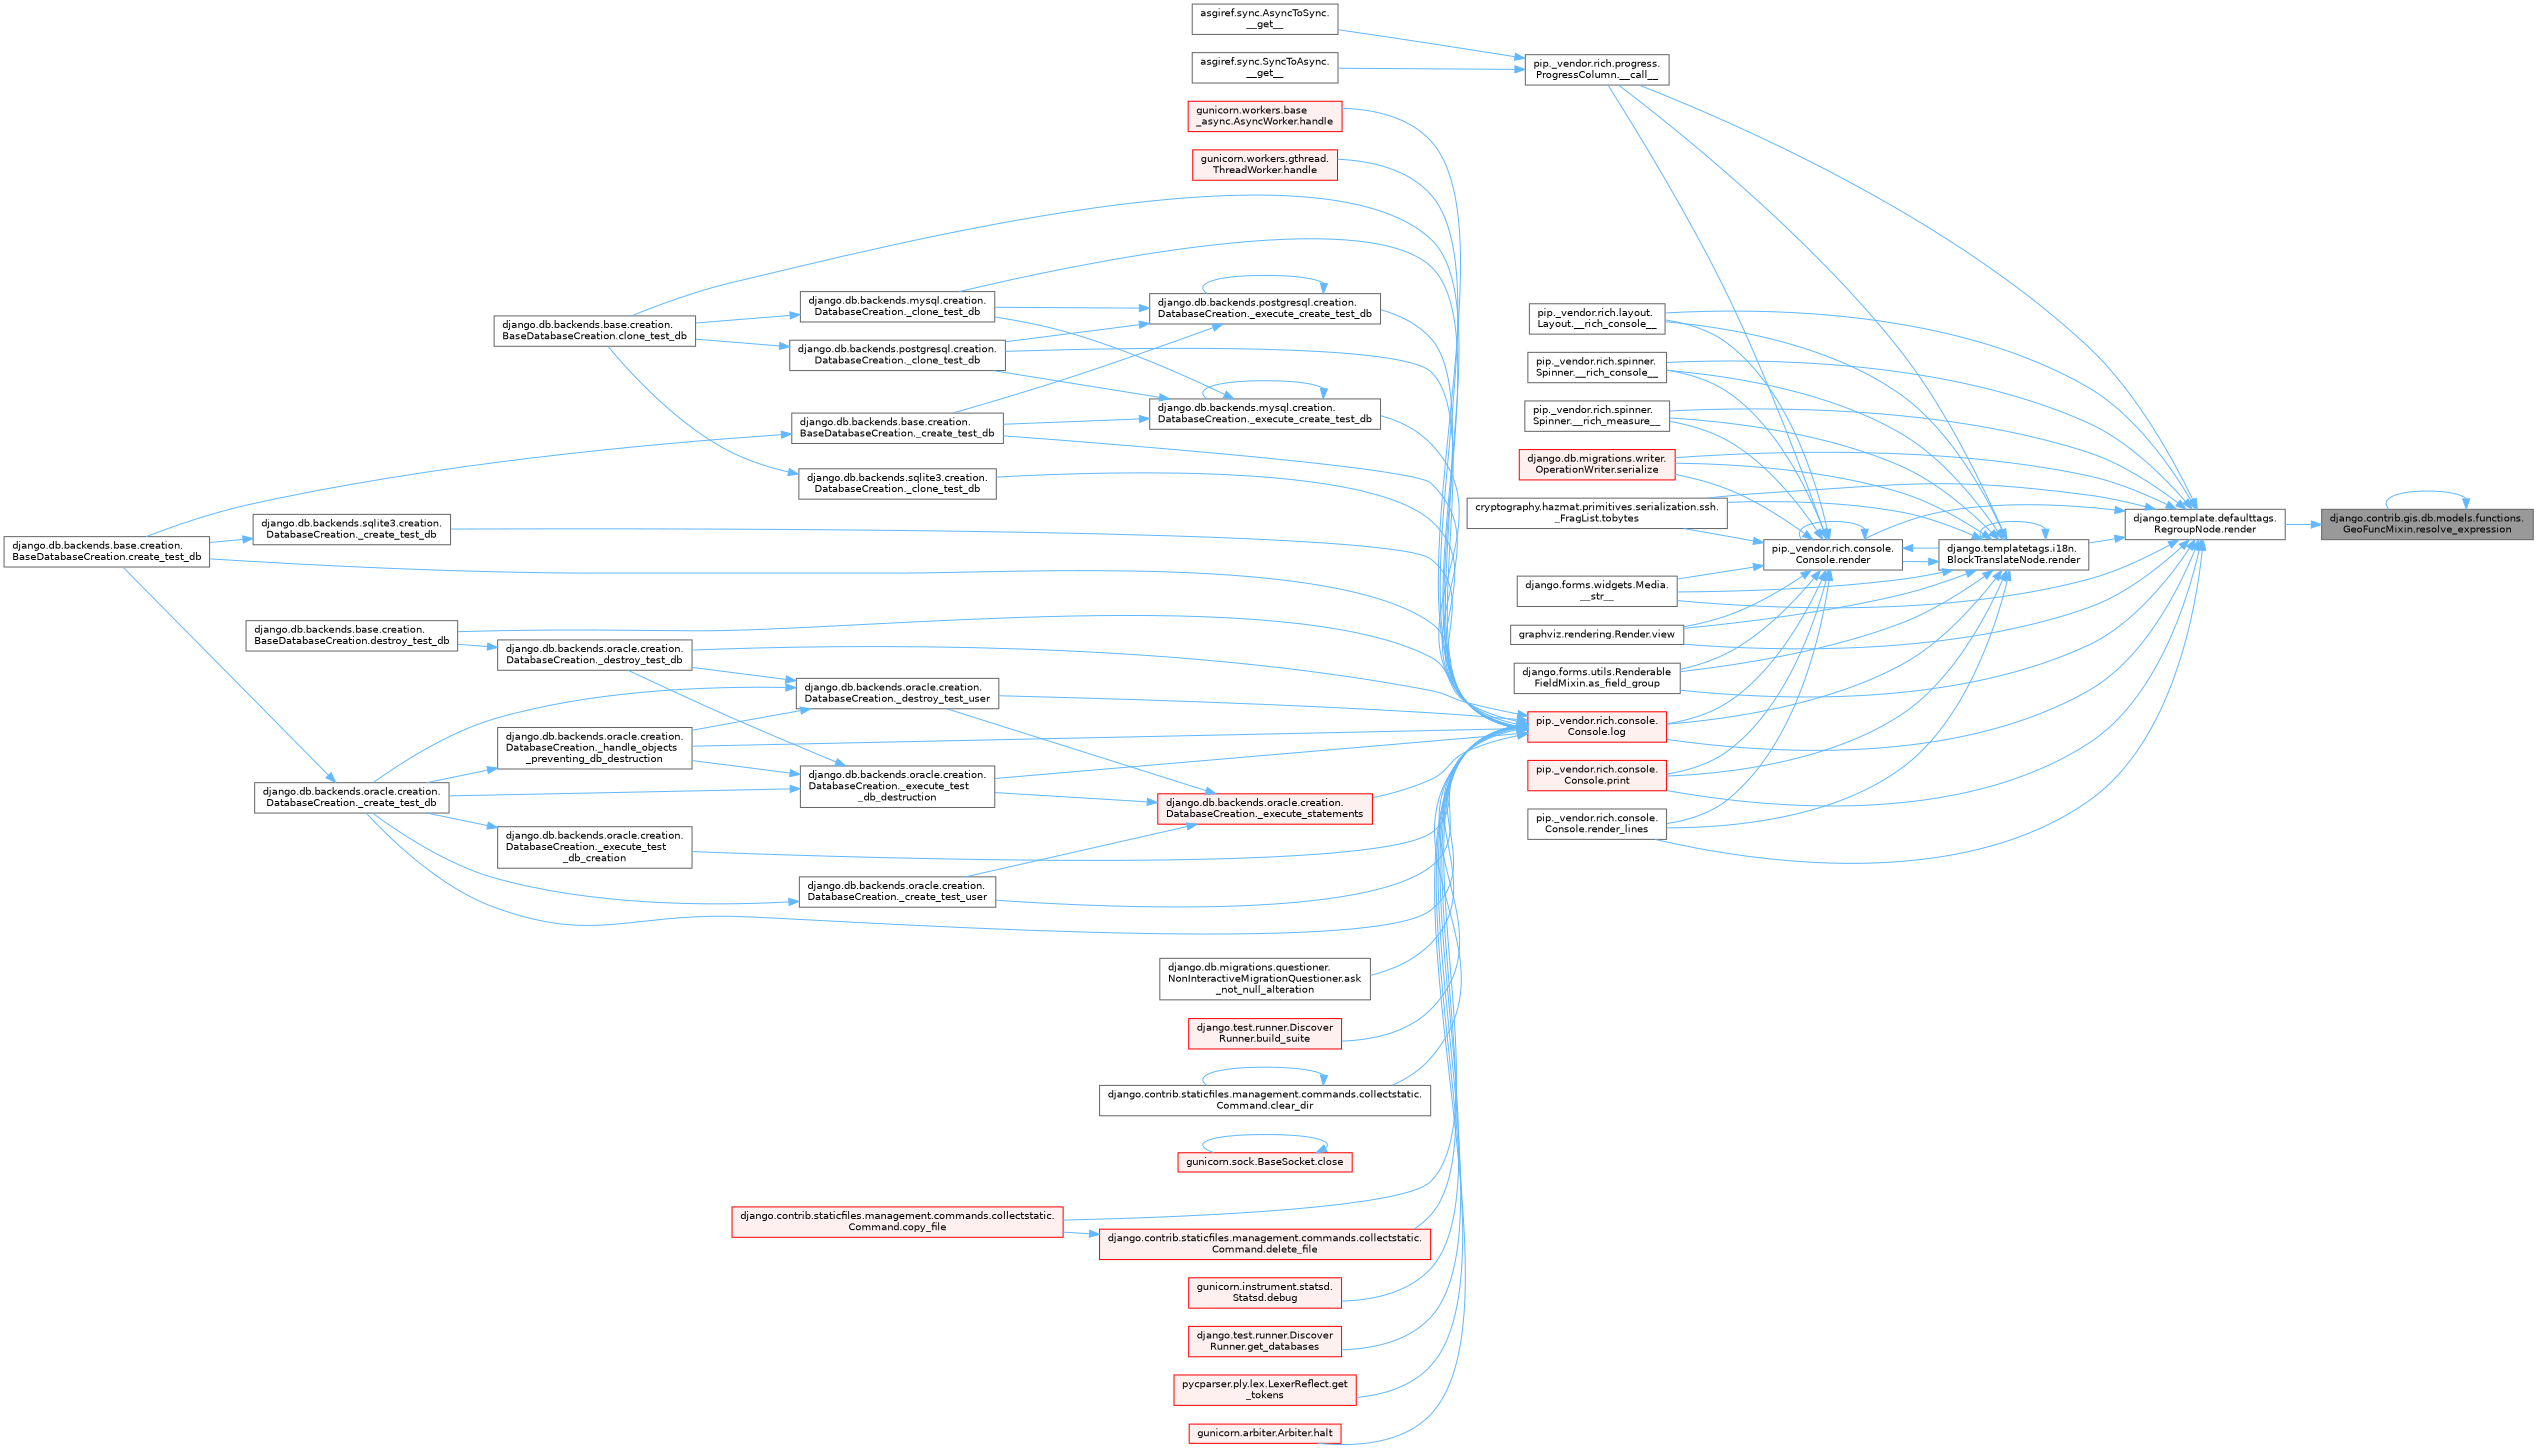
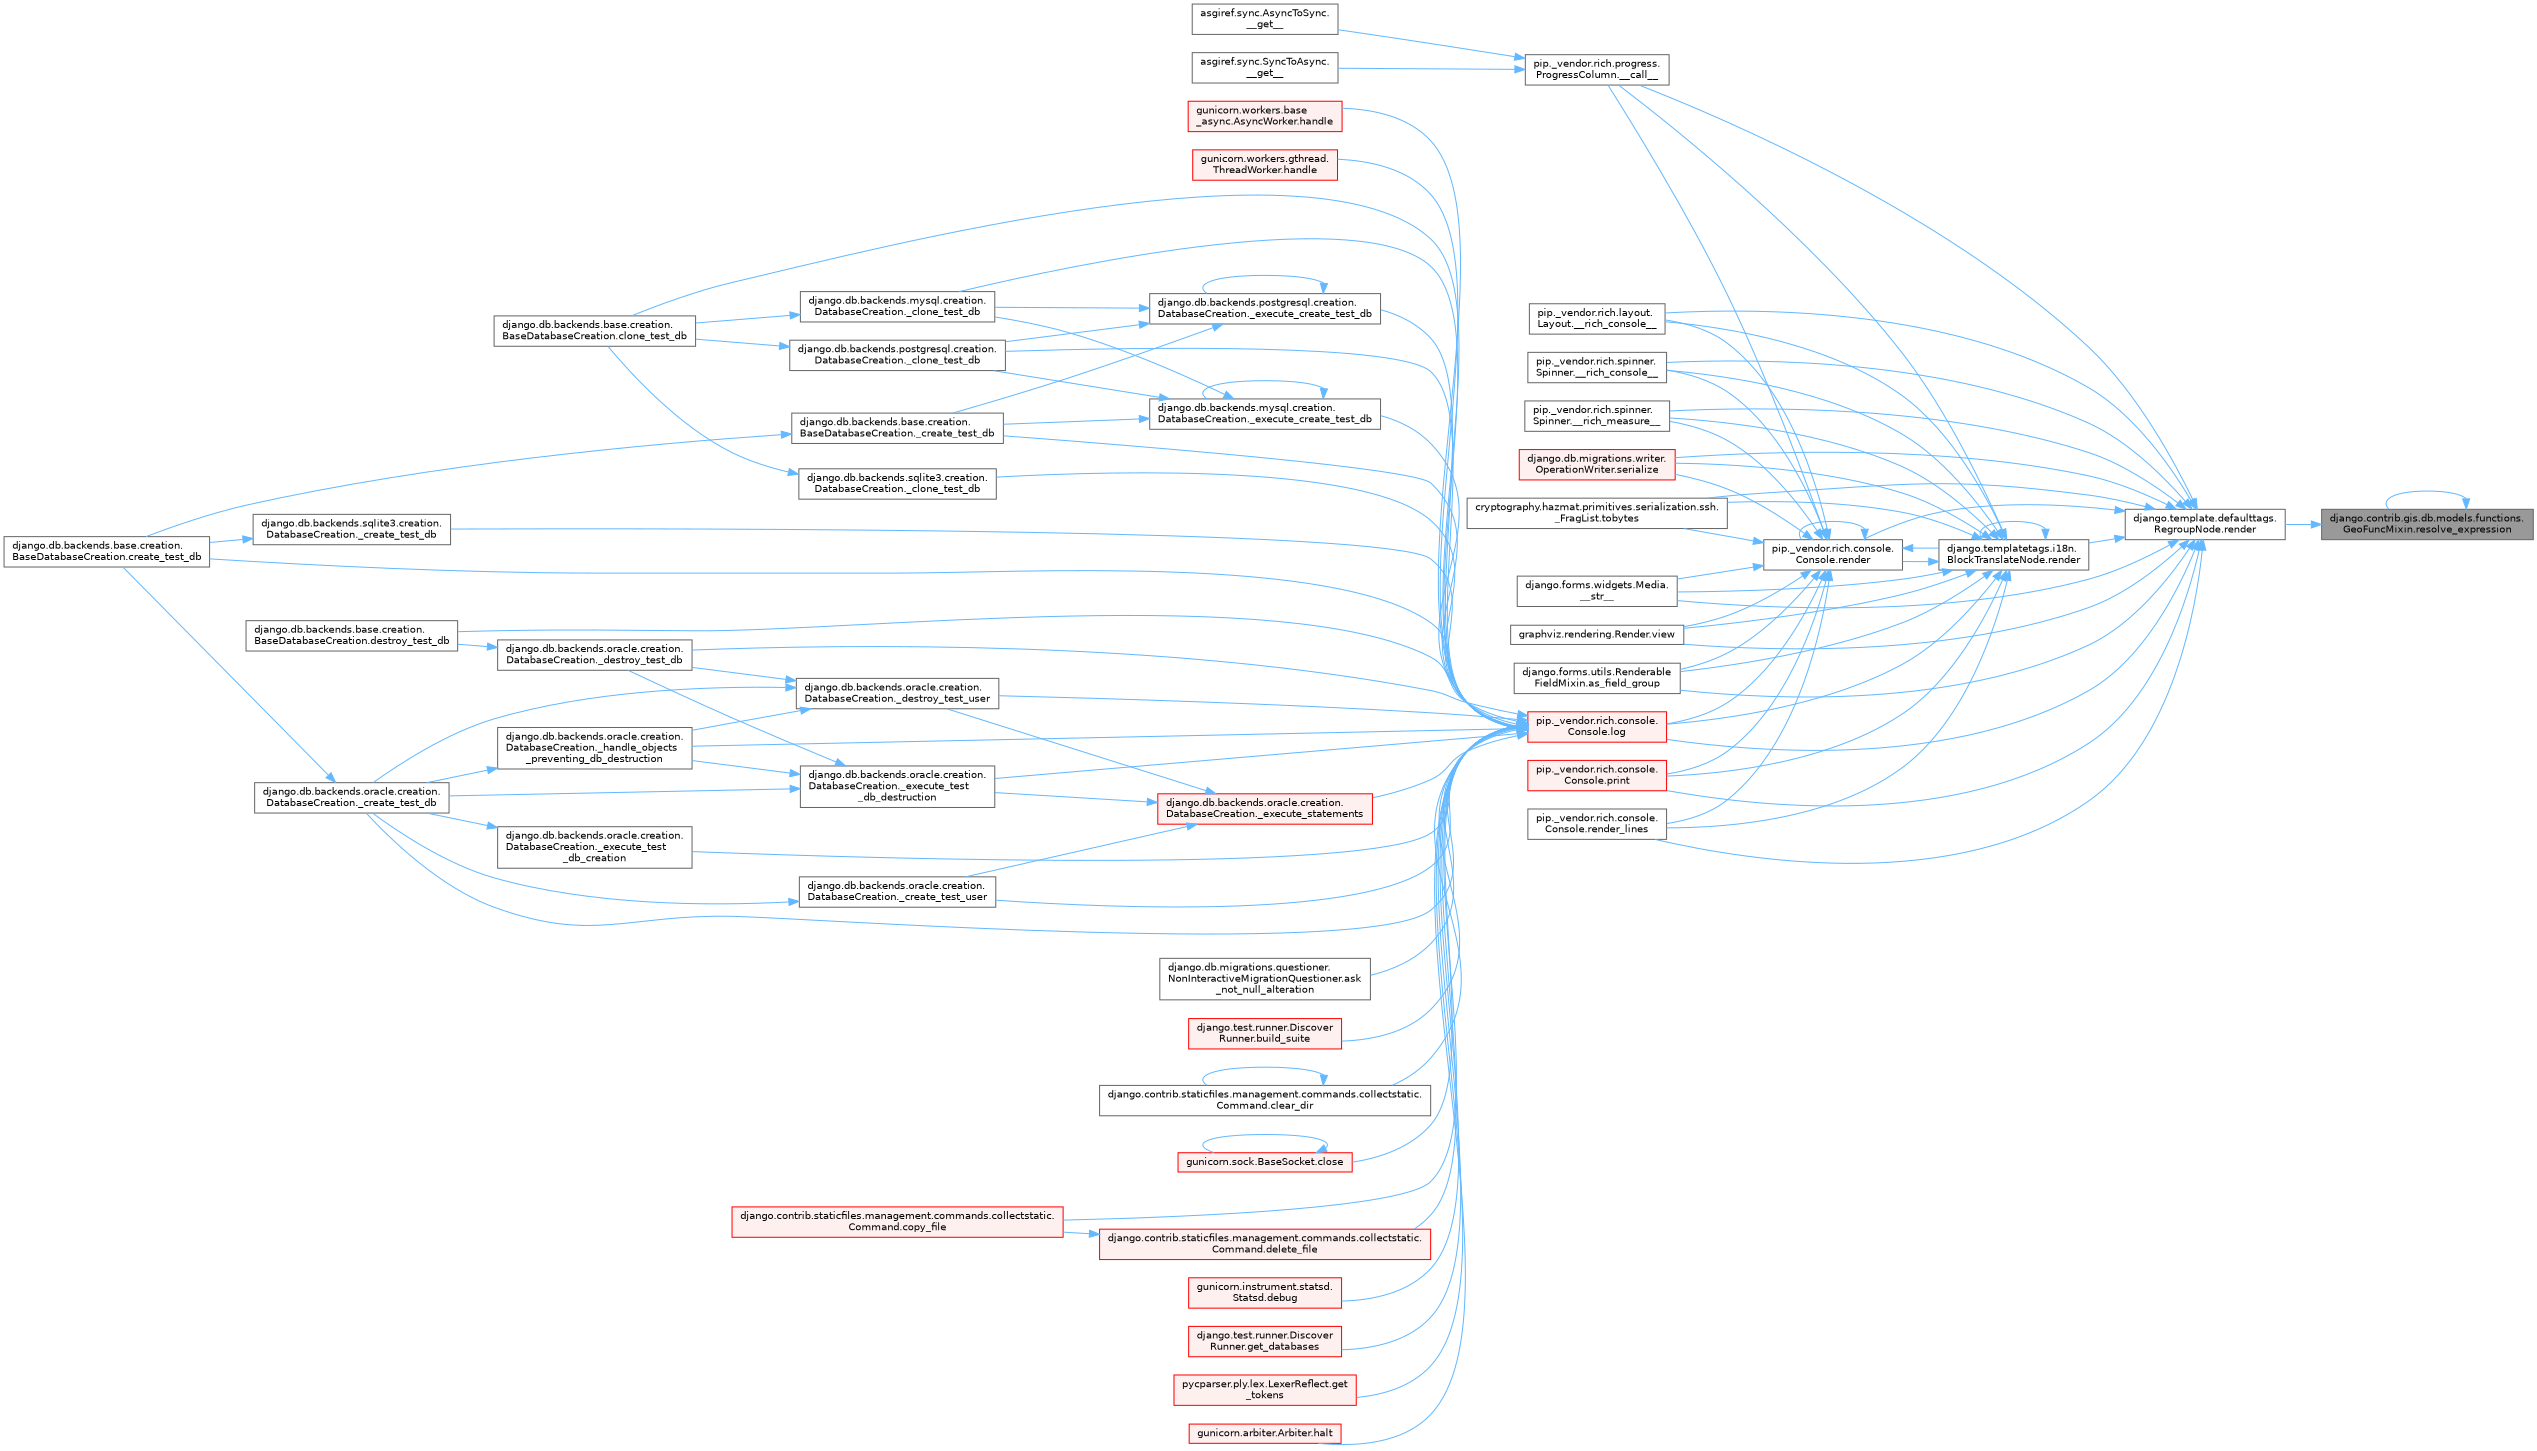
edge "gunicorn.sock.BaseSocket.close" -> "pip._vendor.rich.console. Console.log": added
